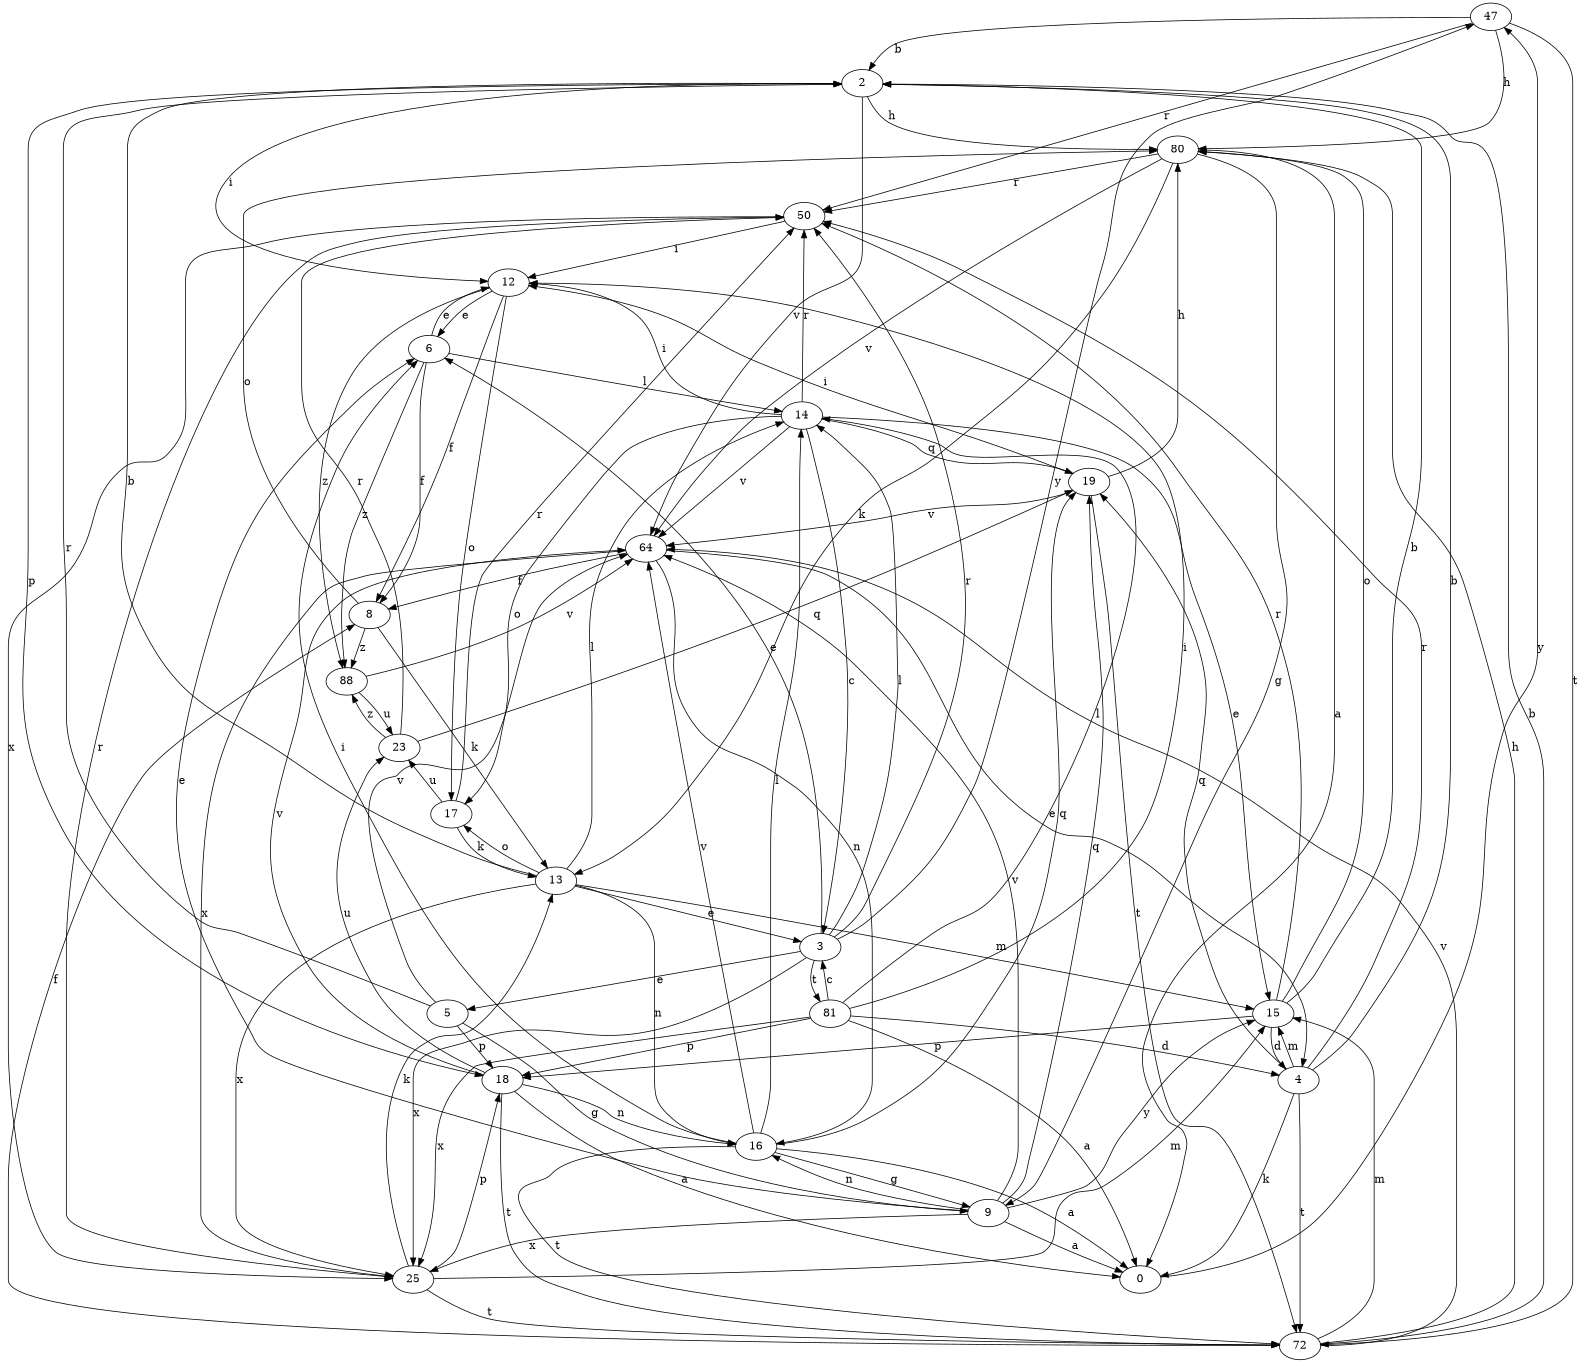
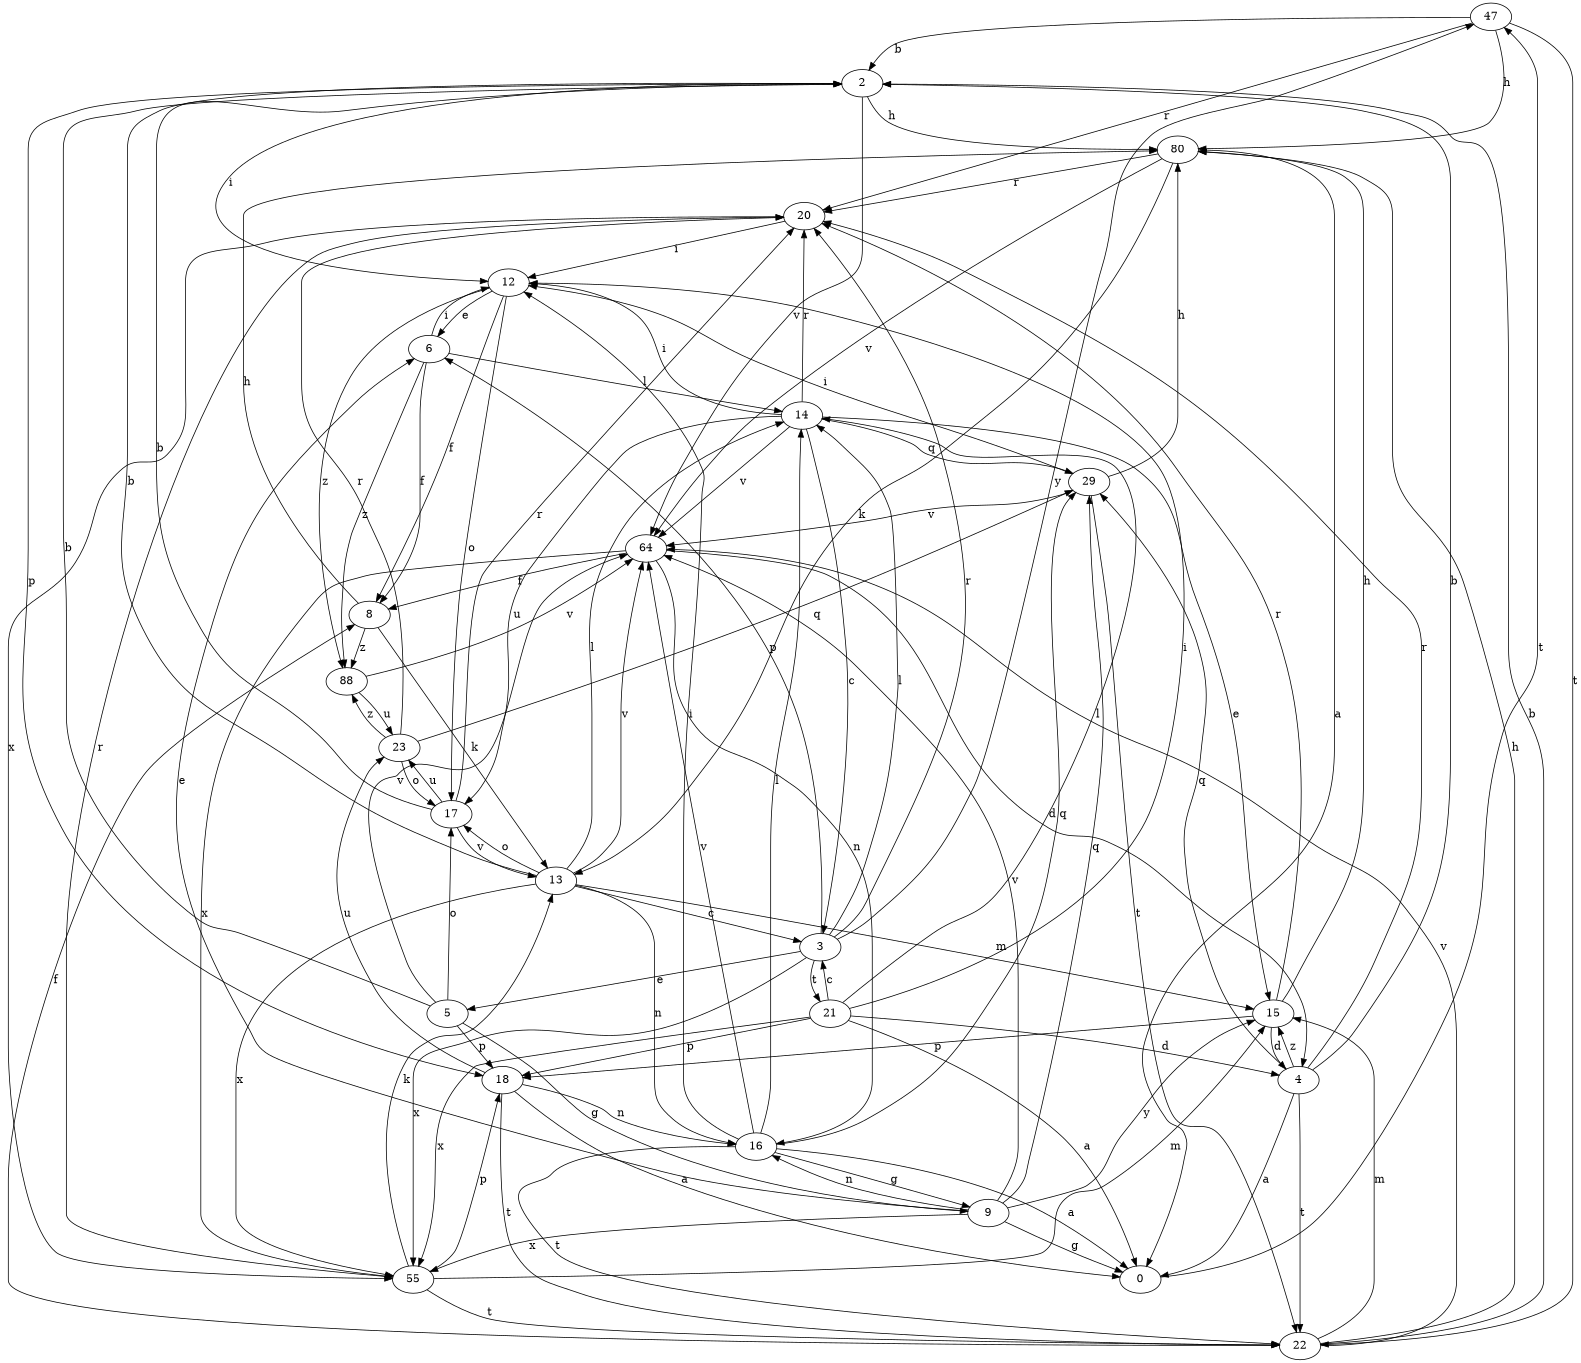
node "50": label "50" -> "20"
edge "6" -> "12": label "e" -> "i"
edge "15" -> "2": now "17" -> "2"
edge "8" -> "80": label "o" -> "h"
node "19": label "19" -> "29"
edge "5" -> "2": label "r" -> "b"
edge "15" -> "80": label "o" -> "h"
edge "14" -> "17": label "o" -> "u"
edge "3" -> "6": label "e" -> "p"
edge "0" -> "47": label "y" -> "t"
edge "80" -> "9": removed, label "g"
edge "18" -> "64": now "13" -> "64"
edge "23" -> "17": added, label "o"
edge "64" -> "4": label "e" -> "d"
edge "16" -> "6": now "16" -> "12"
edge "17" -> "13": label "k" -> "v"
edge "13" -> "3": label "e" -> "c"
edge "5" -> "17": added, label "o"
node "81": label "81" -> "21"
edge "4" -> "15": label "m" -> "z"
edge "4" -> "0": label "k" -> "a"
edge "9" -> "0": label "a" -> "g"
node "25": label "25" -> "55"
node "72": label "72" -> "22"
